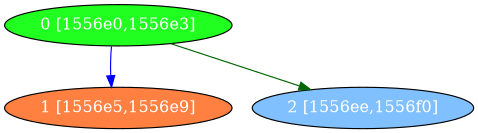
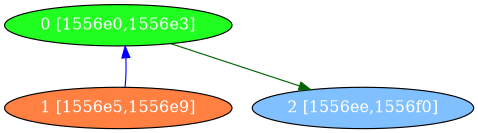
edge "0 [1556e0,1556e3]" -> "1 [1556e5,1556e9]": reversed
